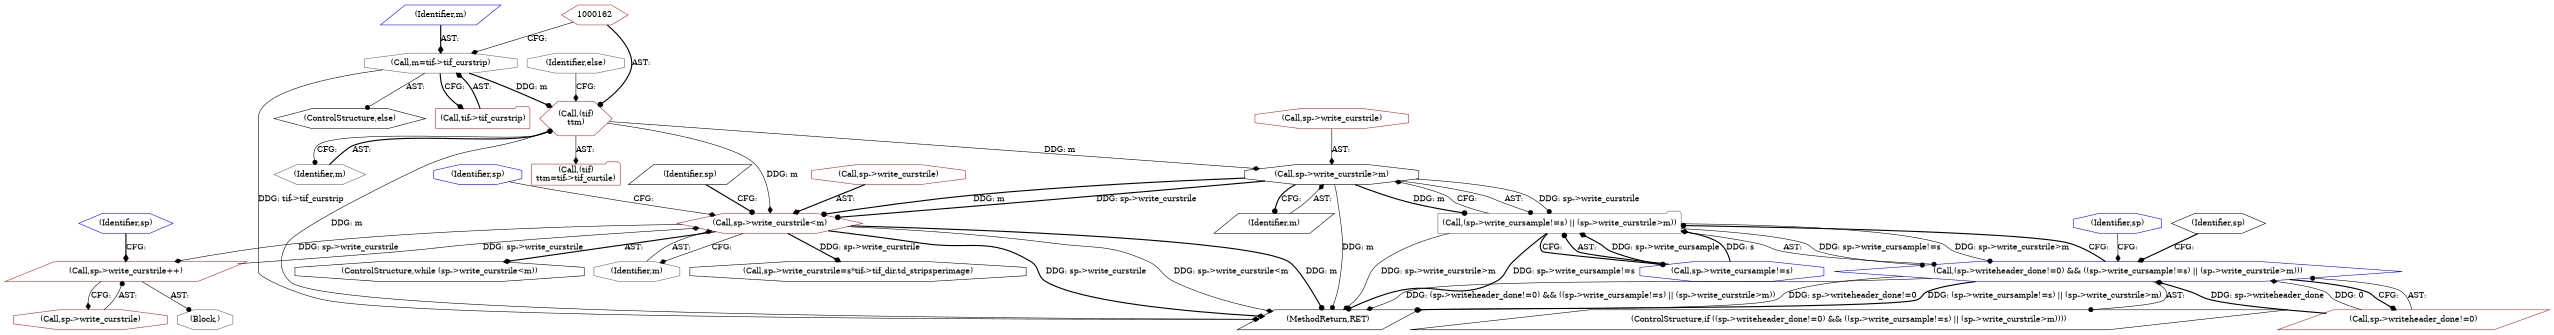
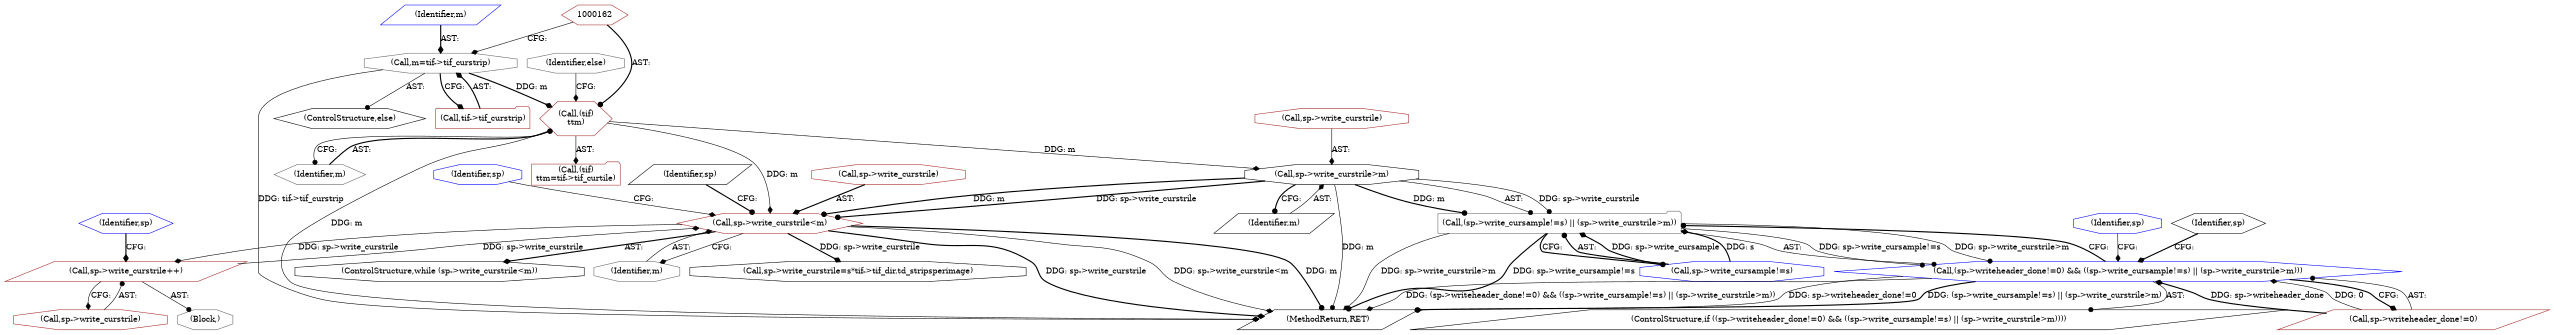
edge "(Call,(sp->write_cursample!=s) || (sp->write_curstrile>m))" -> "(Call,sp->write_curstrile>m)": removed, label "CFG:"
